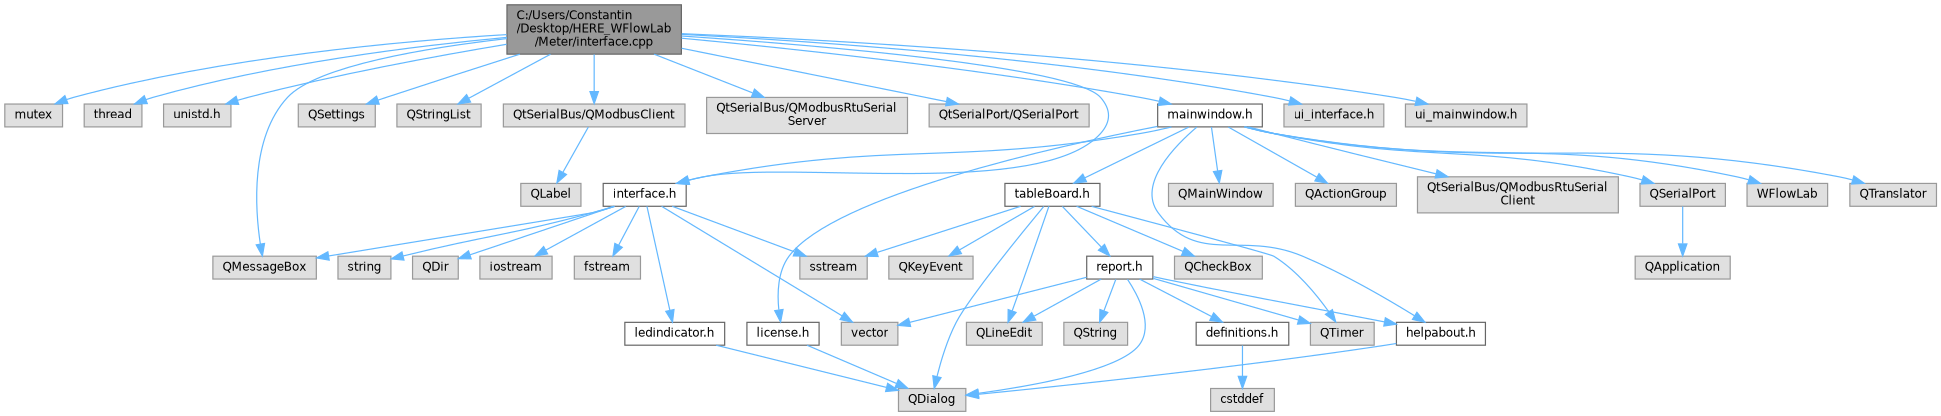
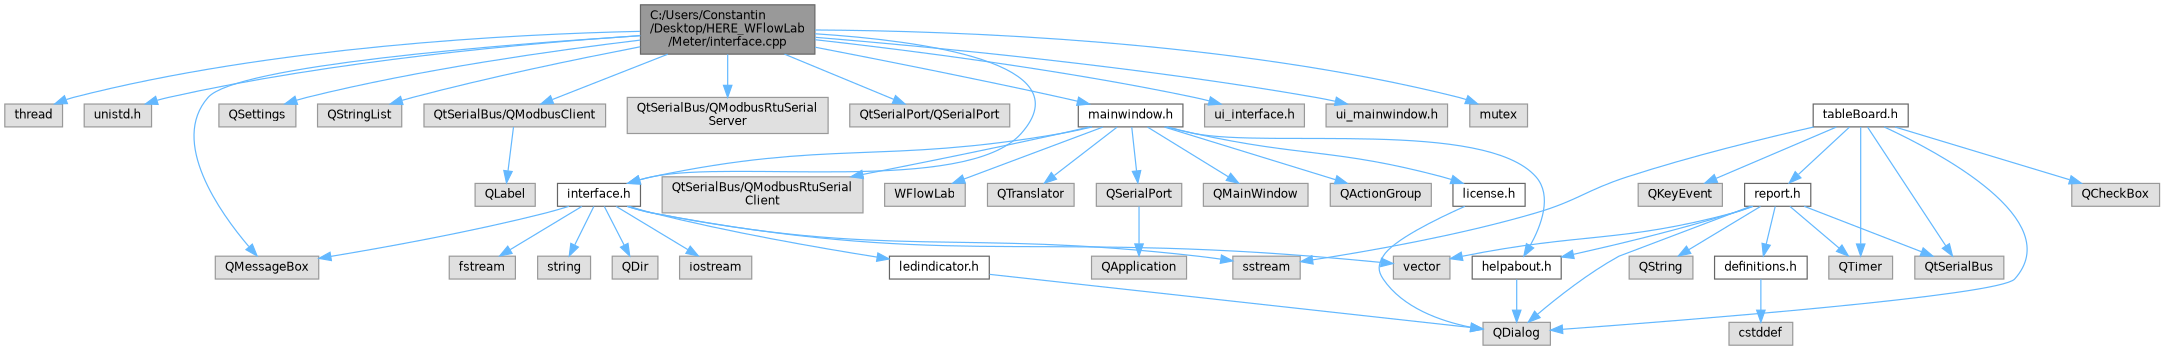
edge "mainwindow.h" -> "tableBoard.h": removed
node "QLineEdit": label "QLineEdit" -> "QtSerialBus"
